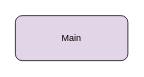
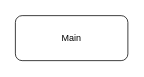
node "Main": fillcolor #e1d5e7 -> #ffffff
